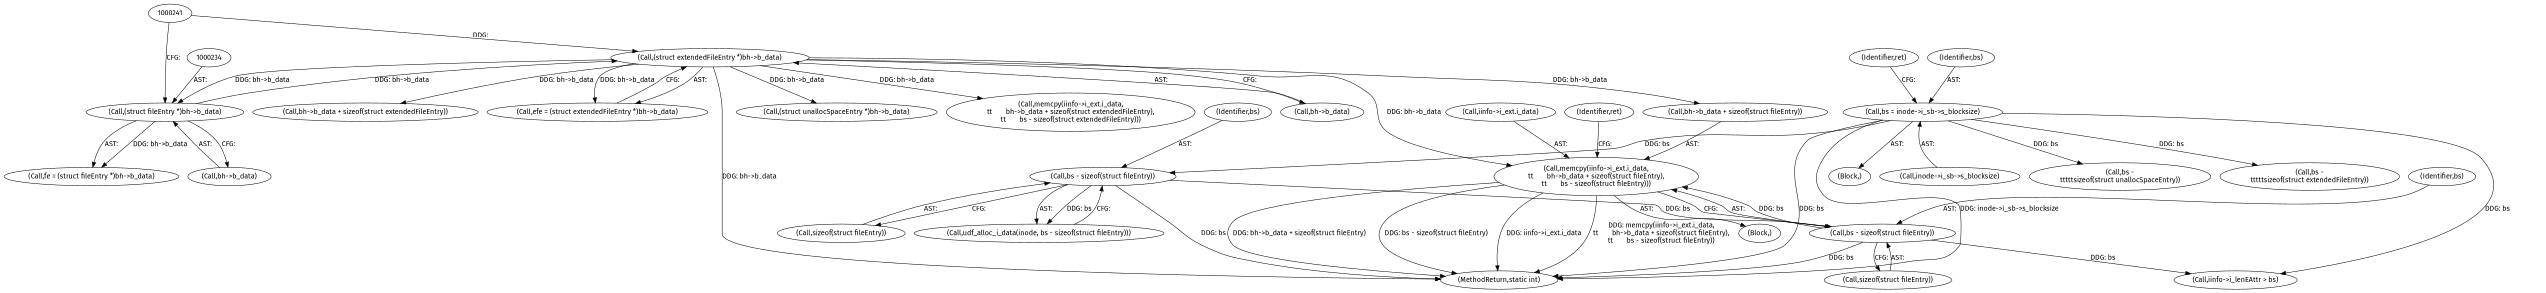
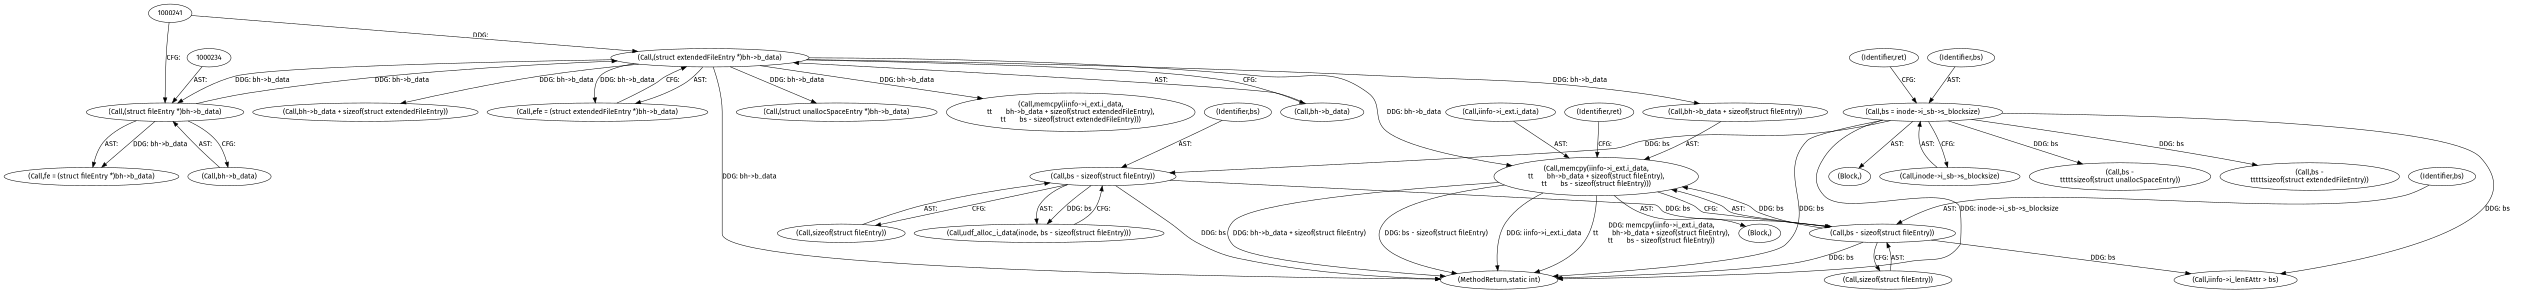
edge "(Call,bs = inode->i_sb->s_blocksize)" -> "(Call,inode->i_sb->s_blocksize)": added, label "CFG:"
